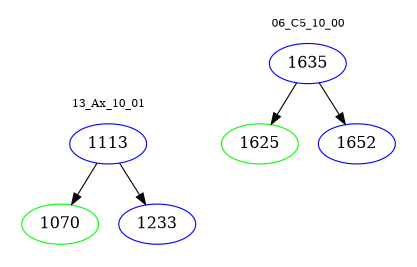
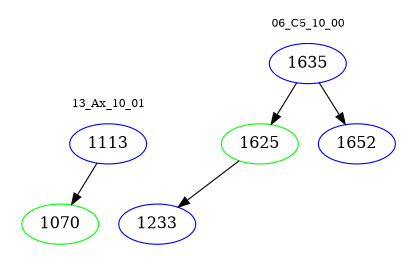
edge "1113" -> "1233": now "1625" -> "1233"
